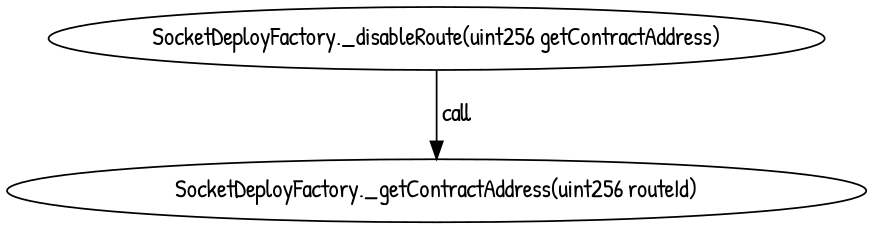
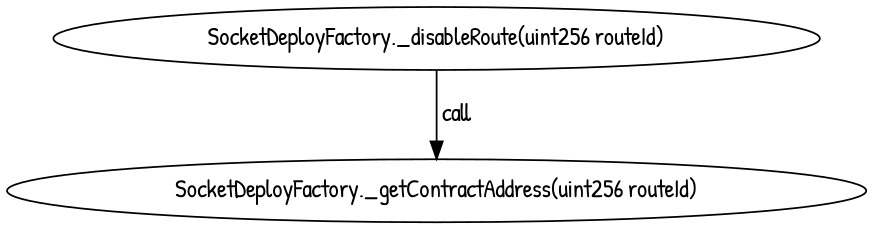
node "SocketDeployFactory._disableRoute(uint256 getContractAddress)": label "SocketDeployFactory._disableRoute(uint256 getContractAddress)" -> "SocketDeployFactory._disableRoute(uint256 routeId)"
